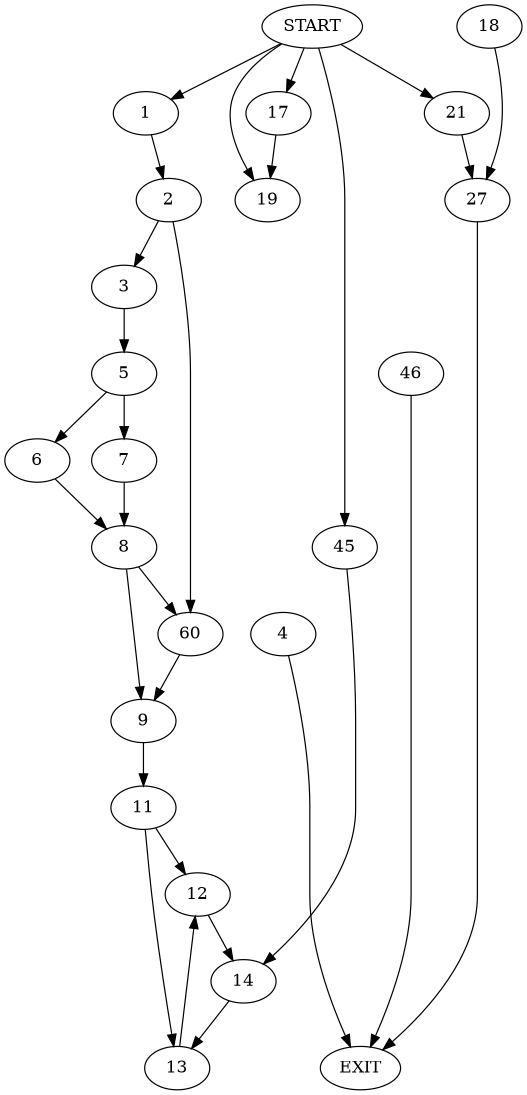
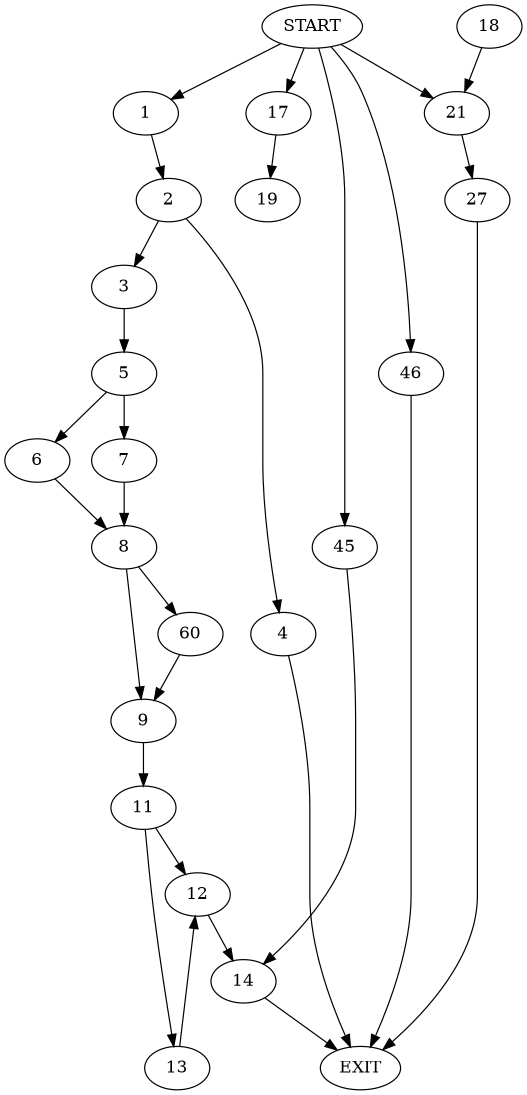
edge "START" -> "19": now "START" -> "46"
edge "18" -> "27": now "18" -> "21"
edge "2" -> "60": now "2" -> "4"
edge "14" -> "13": now "14" -> "EXIT"
